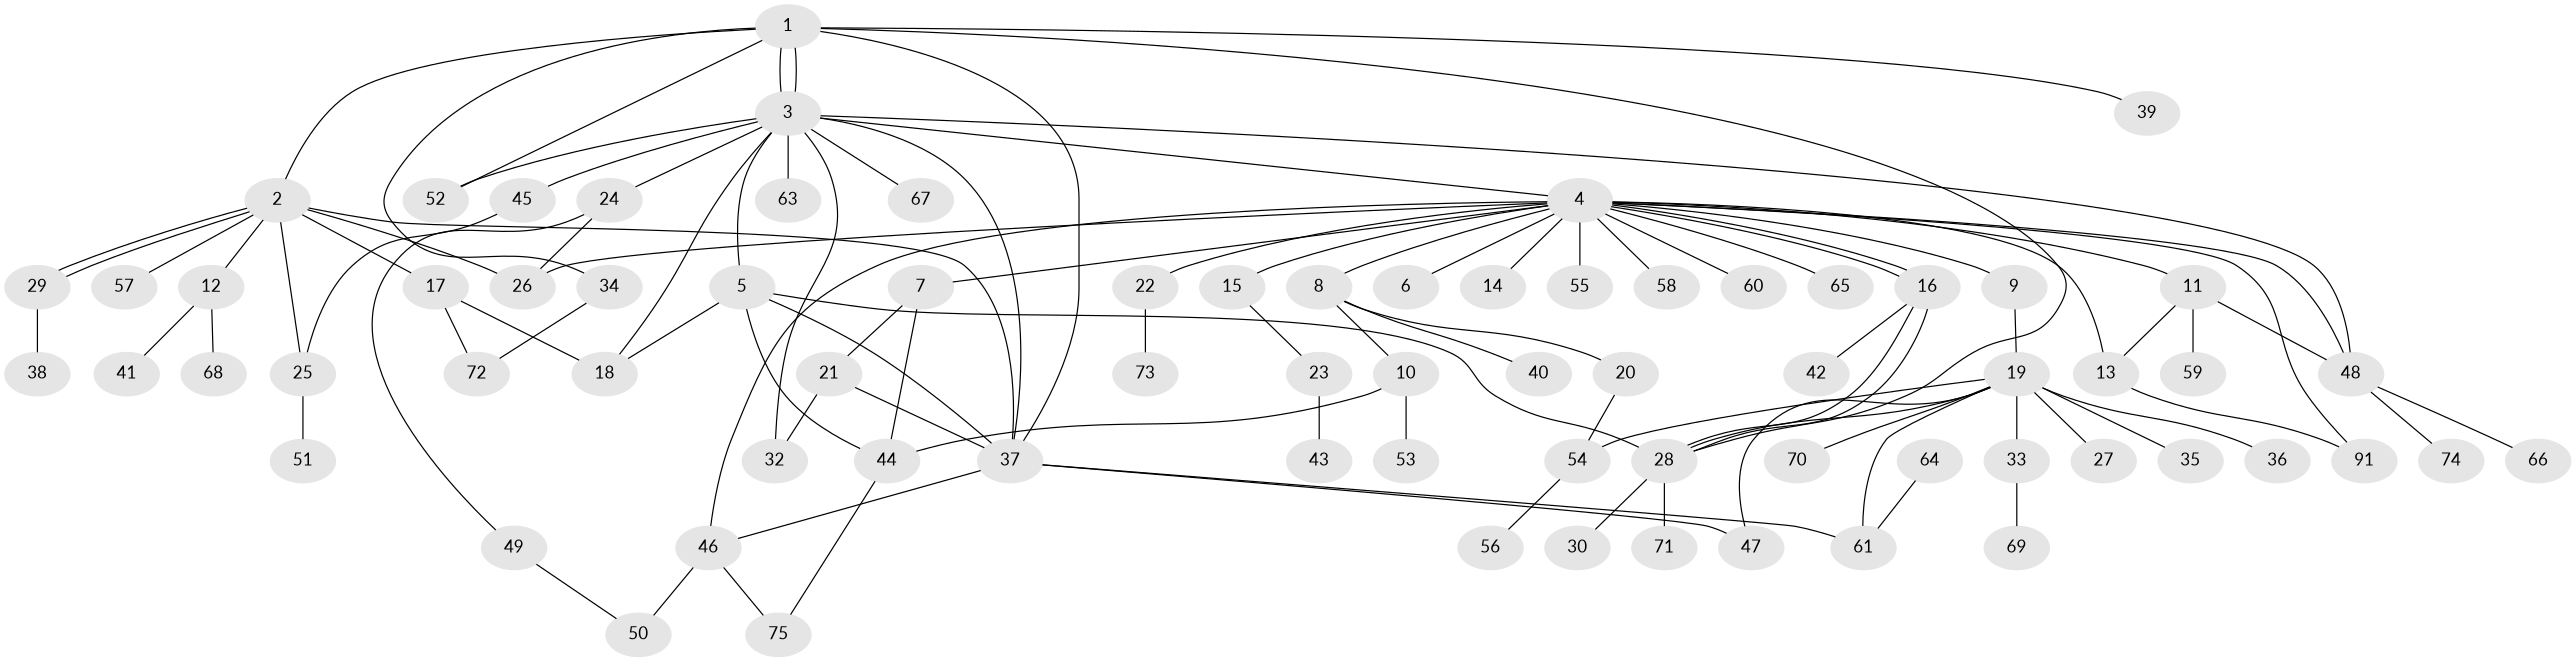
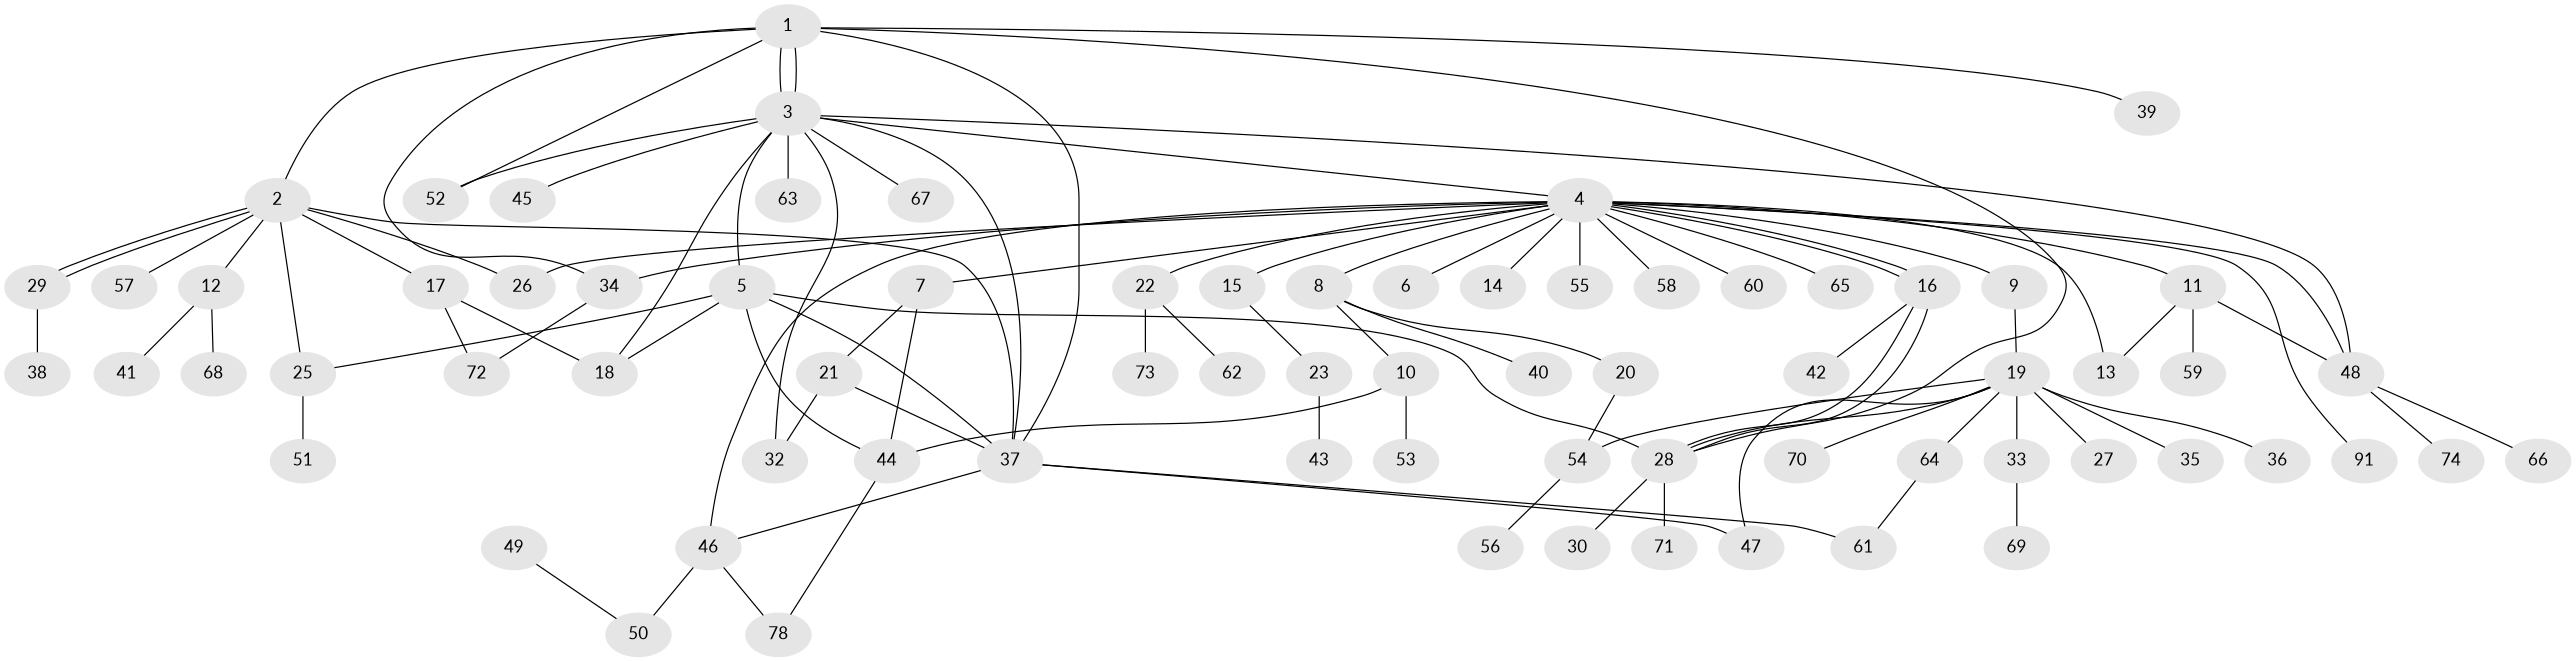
node "24": removed
edge "4" -- "34": added
edge "45" -- "25": now "5" -- "25"
node "62": added
edge "13" -- "91": removed
edge "19" -- "61": now "19" -- "64"
node "75": label "75" -> "78"
